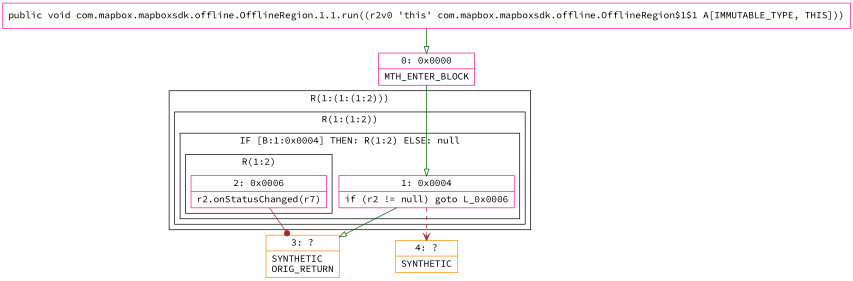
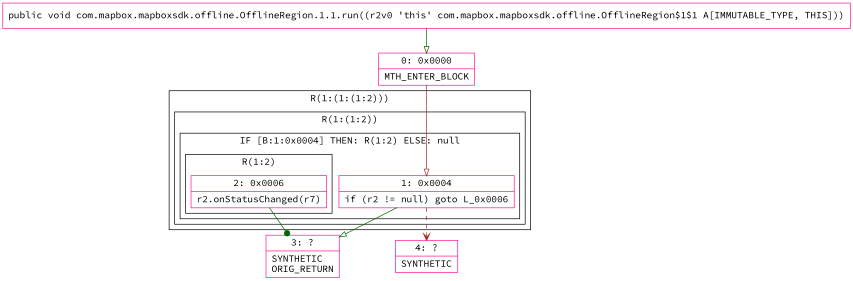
edge "0: 0x0000" -> "1: 0x0004": color darkgreen -> brown
edge "2: 0x0006" -> "3: ?": color brown -> darkgreen
node "3: ?": color darkorange -> deeppink
node "4: ?": color darkorange -> deeppink
